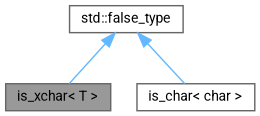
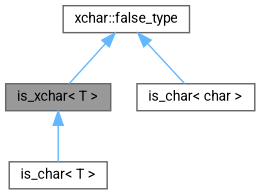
node "std::false_type": label "std::false_type" -> "xchar::false_type"
node "is_char< T >": added
